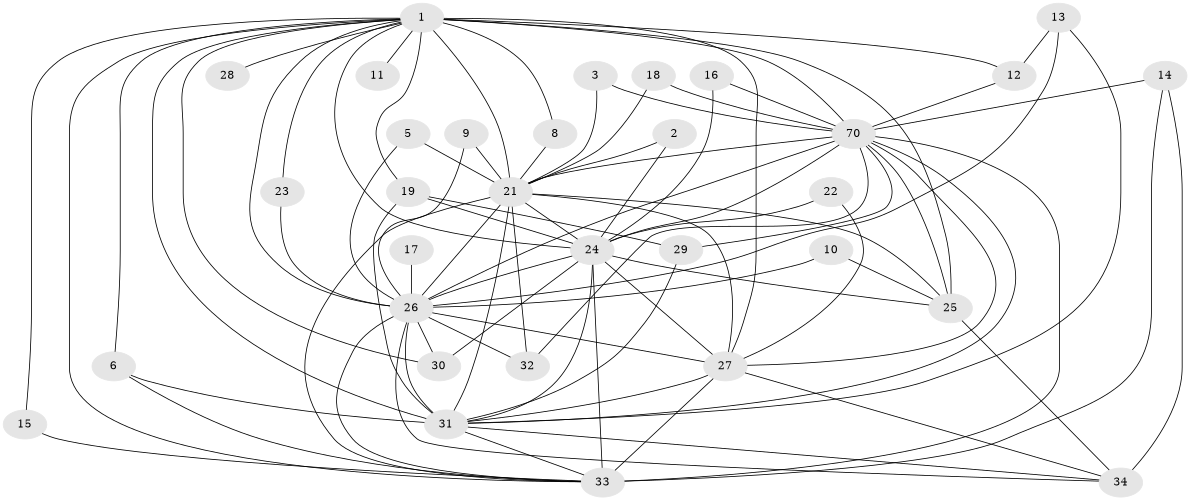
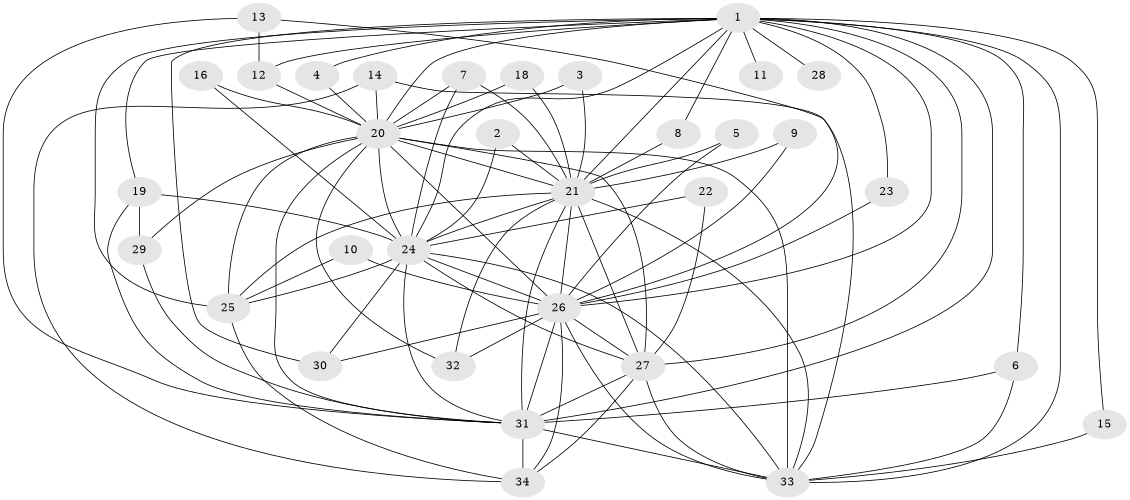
node "4": added
node "7": added
node "70": label "70" -> "20"
node "17": removed
